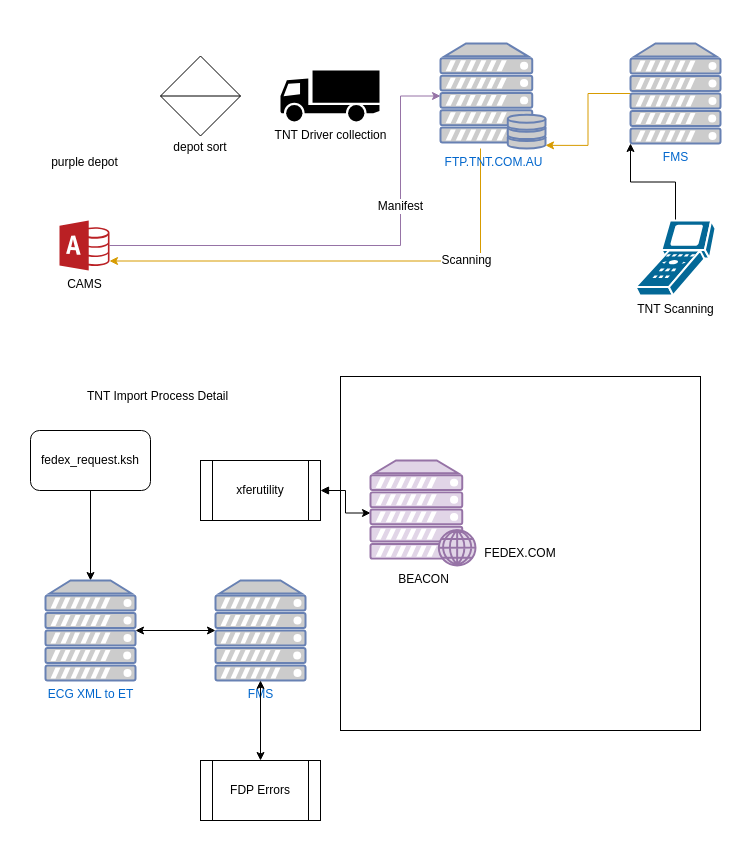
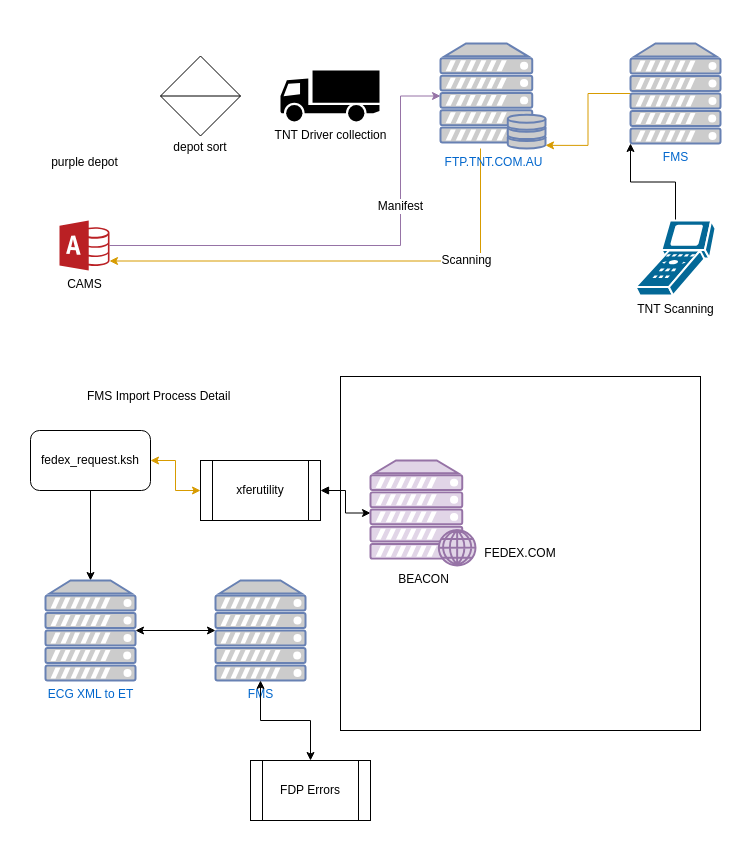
node "TNT Import Process Detail": label "TNT Import Process Detail" -> "FMS Import Process Detail"
edge "fedex_request.ksh" -- "xferutility": added
node "FDP Errors": moved (261, 791) -> (311, 791)
